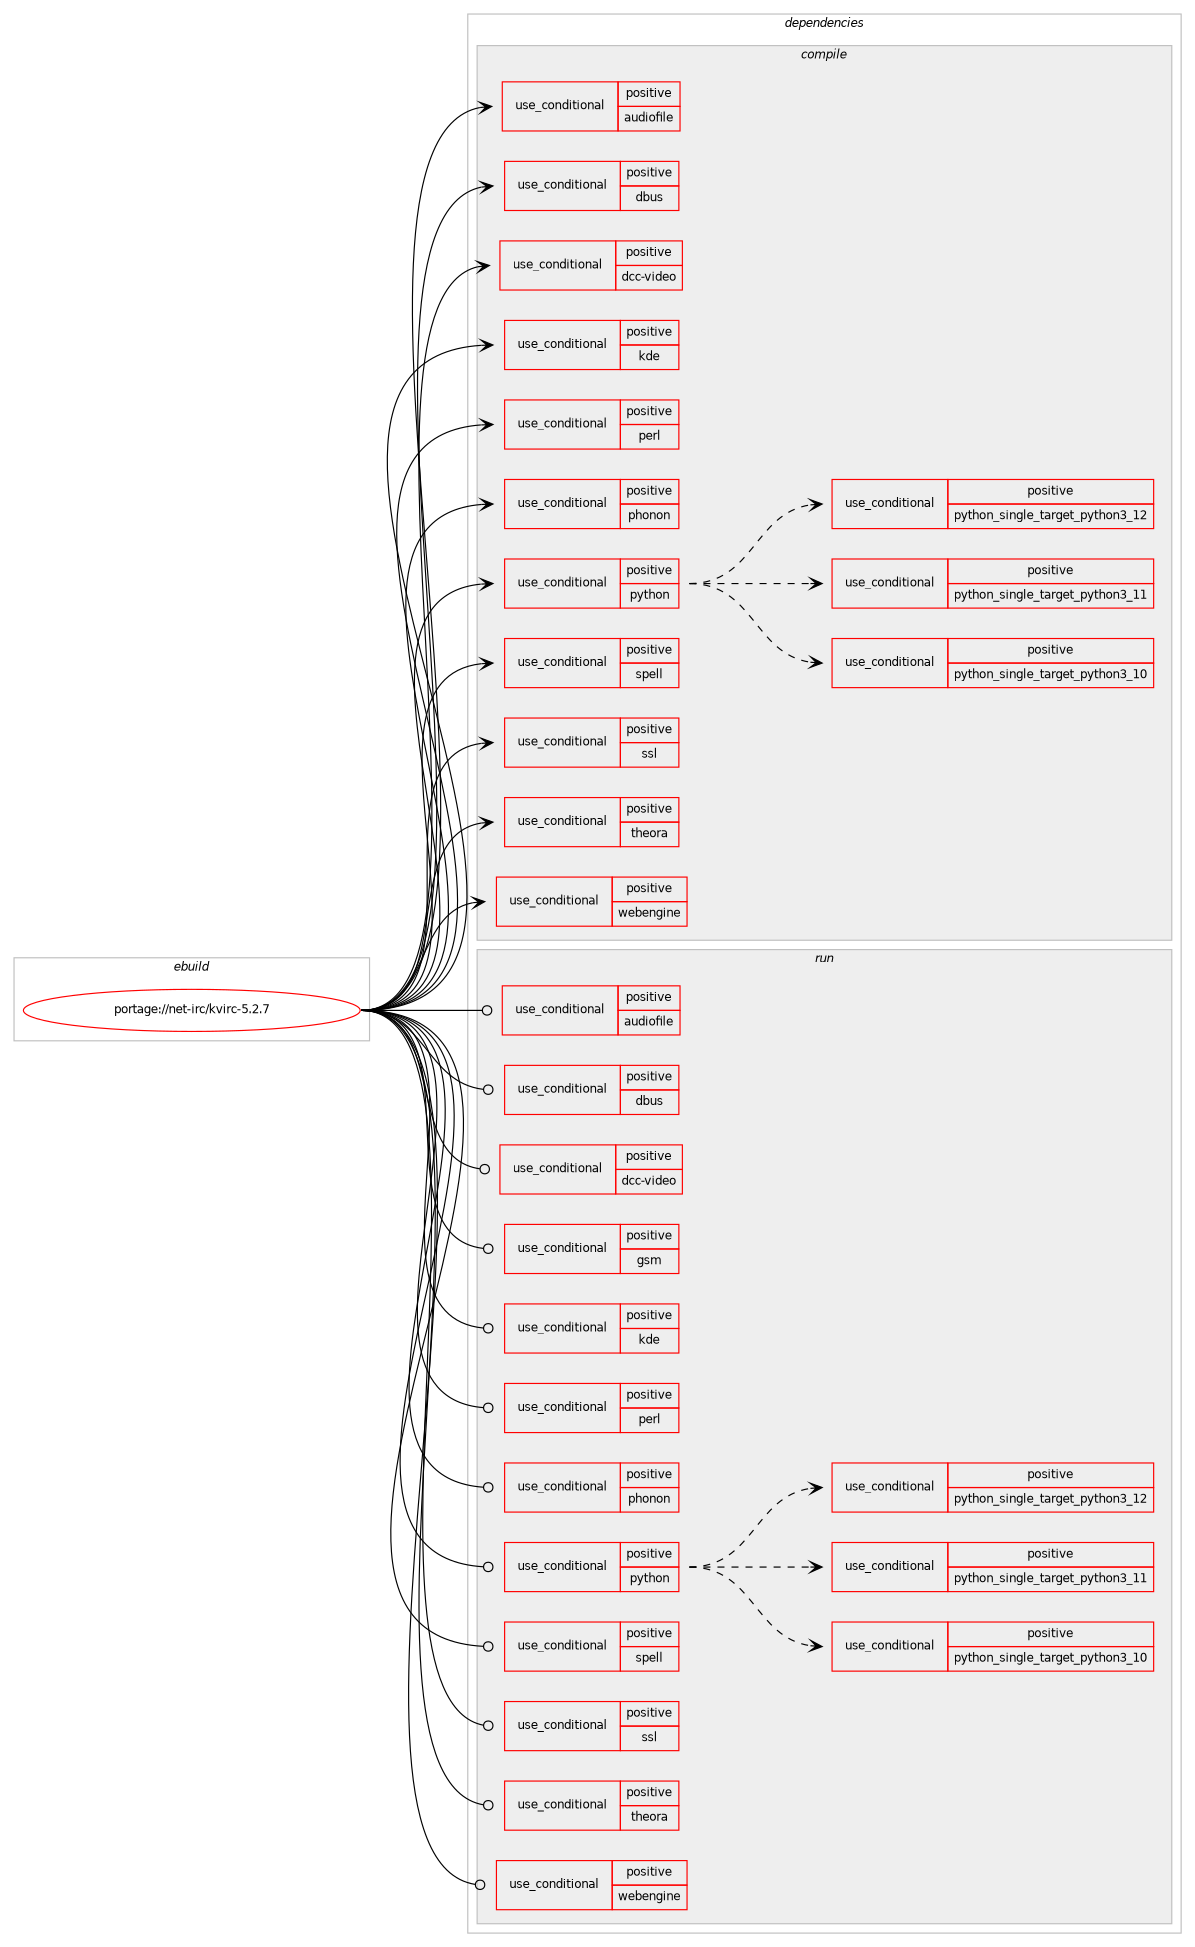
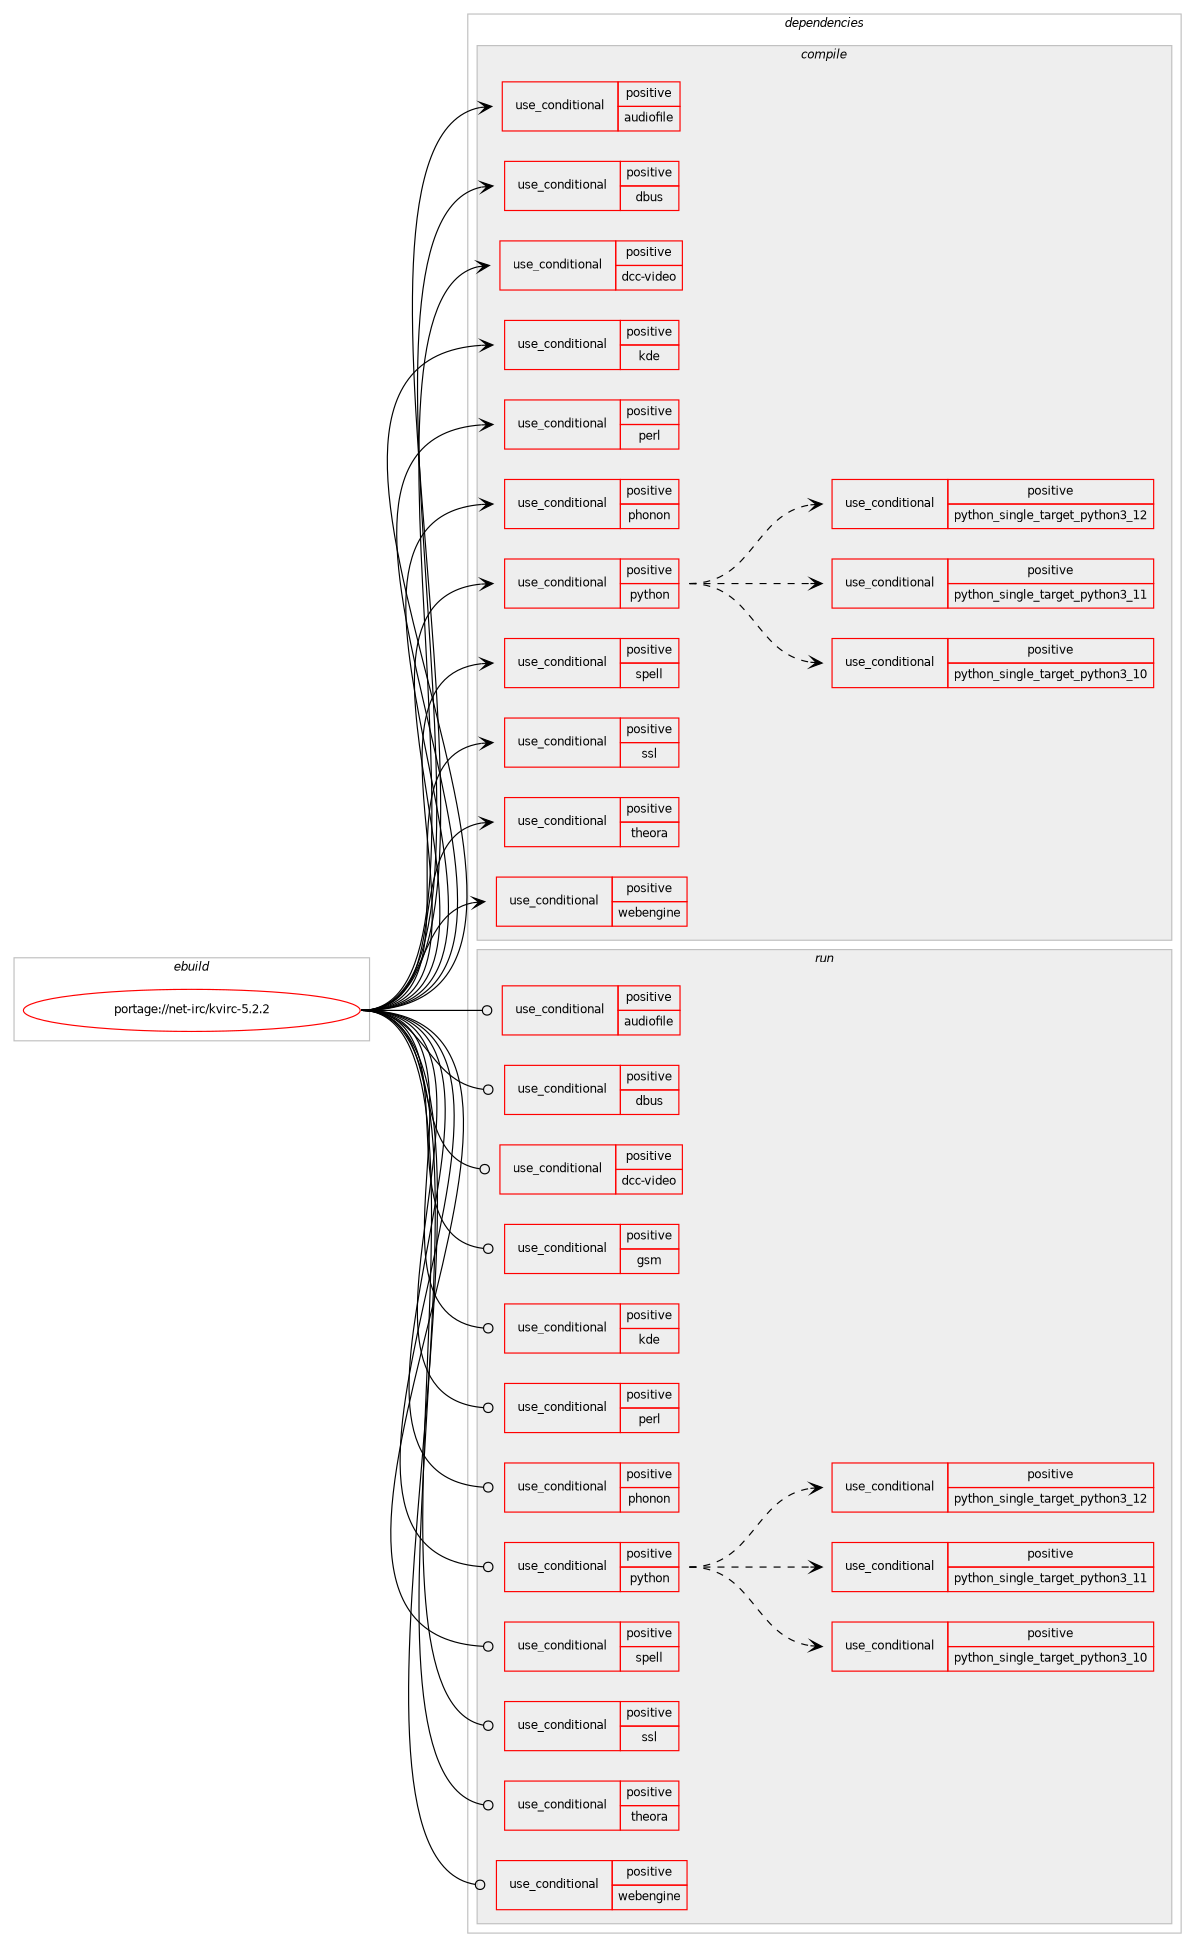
node "portage://net-irc/kvirc-5.2.7": label "portage://net-irc/kvirc-5.2.7" -> "portage://net-irc/kvirc-5.2.2"
